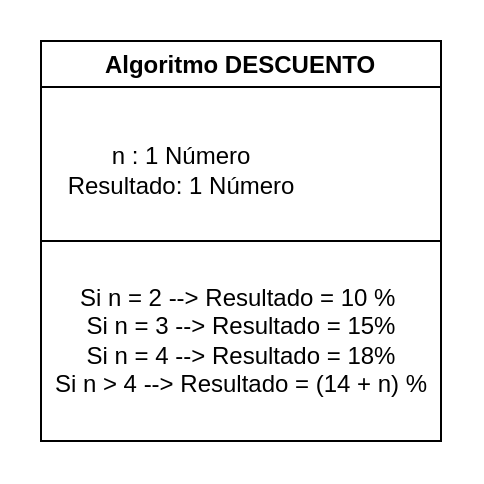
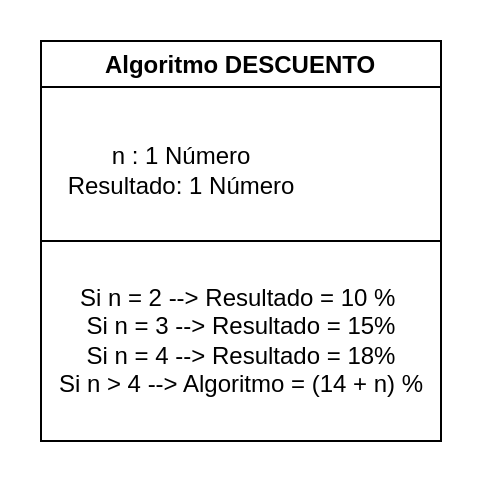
node "Si n = 2 --> Resultado = 10 % Si n = 3 --> Resultado = 15% Si n = 4 --> Resultado = 18% Si n > 4 --> Resultado = (14 + n) %": label "Si n = 2 --> Resultado = 10 % Si n = 3 --> Resultado = 15% Si n = 4 --> Resultado = 18% Si n > 4 --> Resultado = (14 + n) %" -> "Si n = 2 --> Resultado = 10 % Si n = 3 --> Resultado = 15% Si n = 4 --> Resultado = 18% Si n > 4 --> Algoritmo = (14 + n) %"
